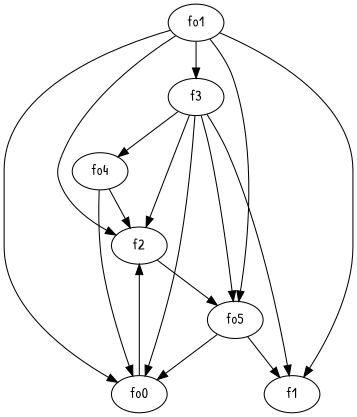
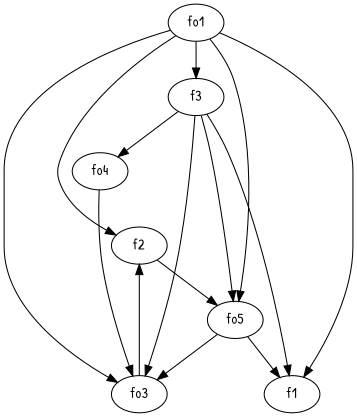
edge "f3" -> "f2": removed
edge "fo4" -> "f2": removed
node "fo0": label "fo0" -> "fo3"
